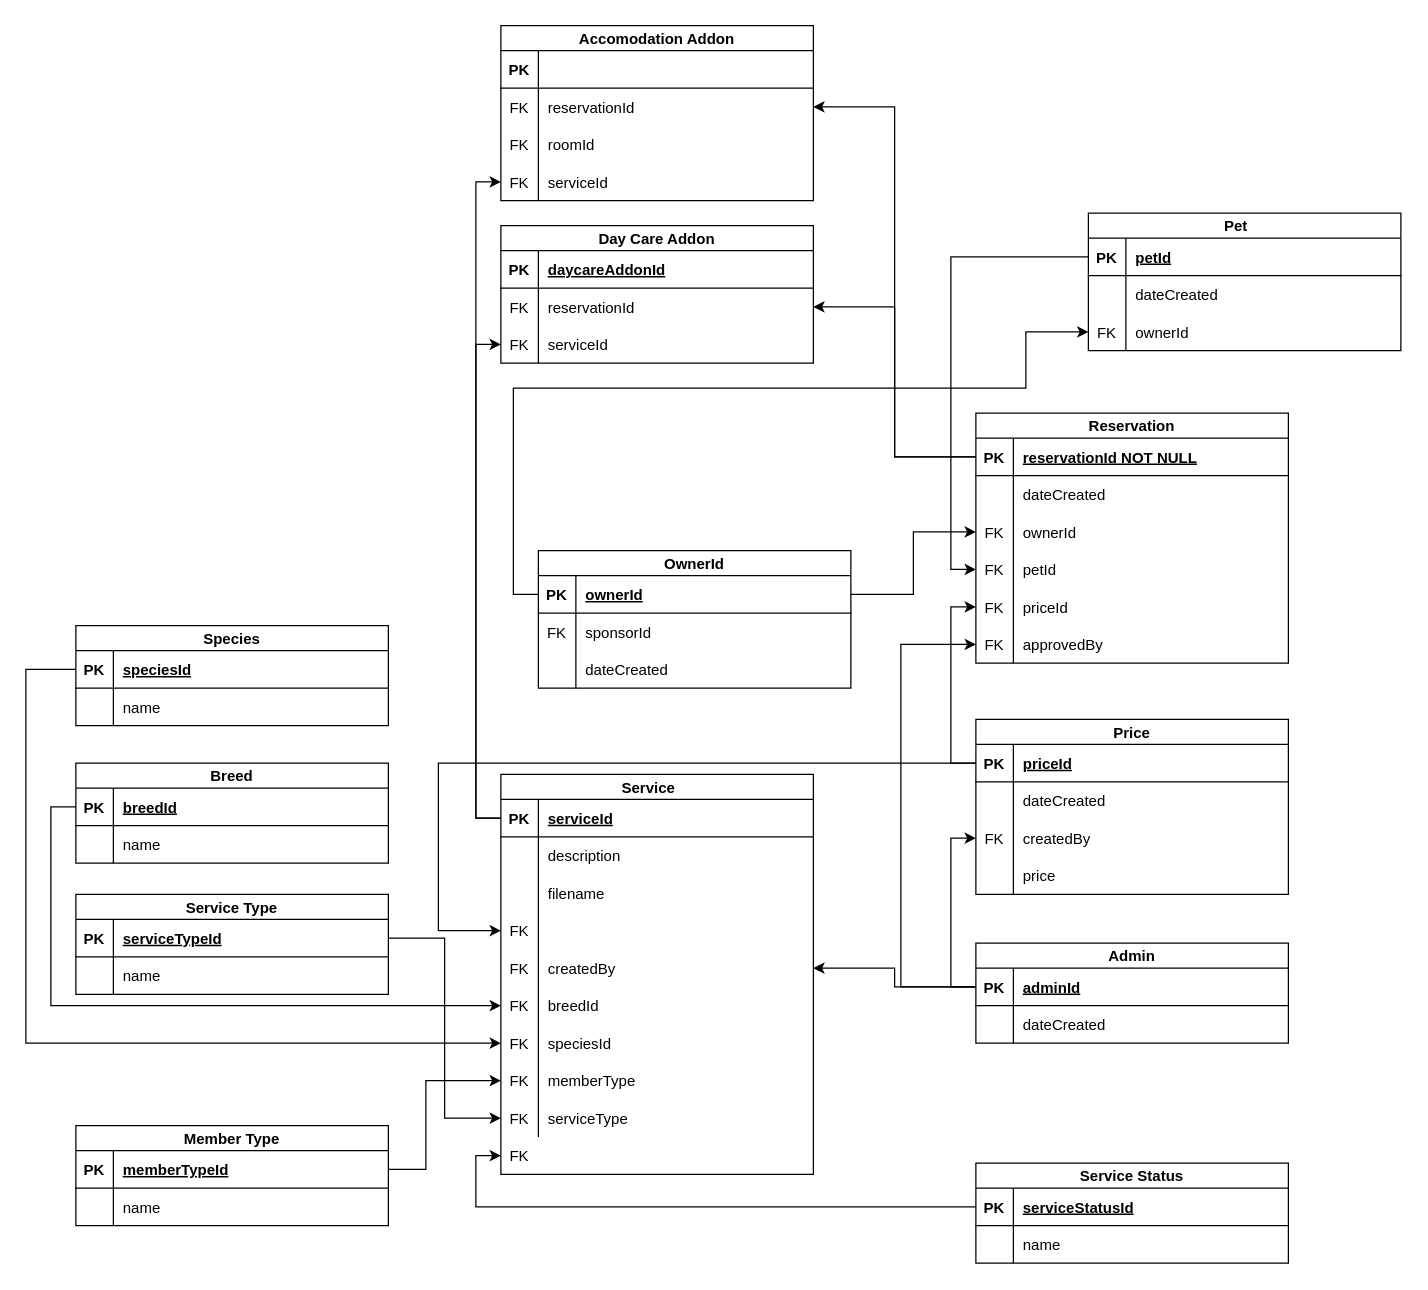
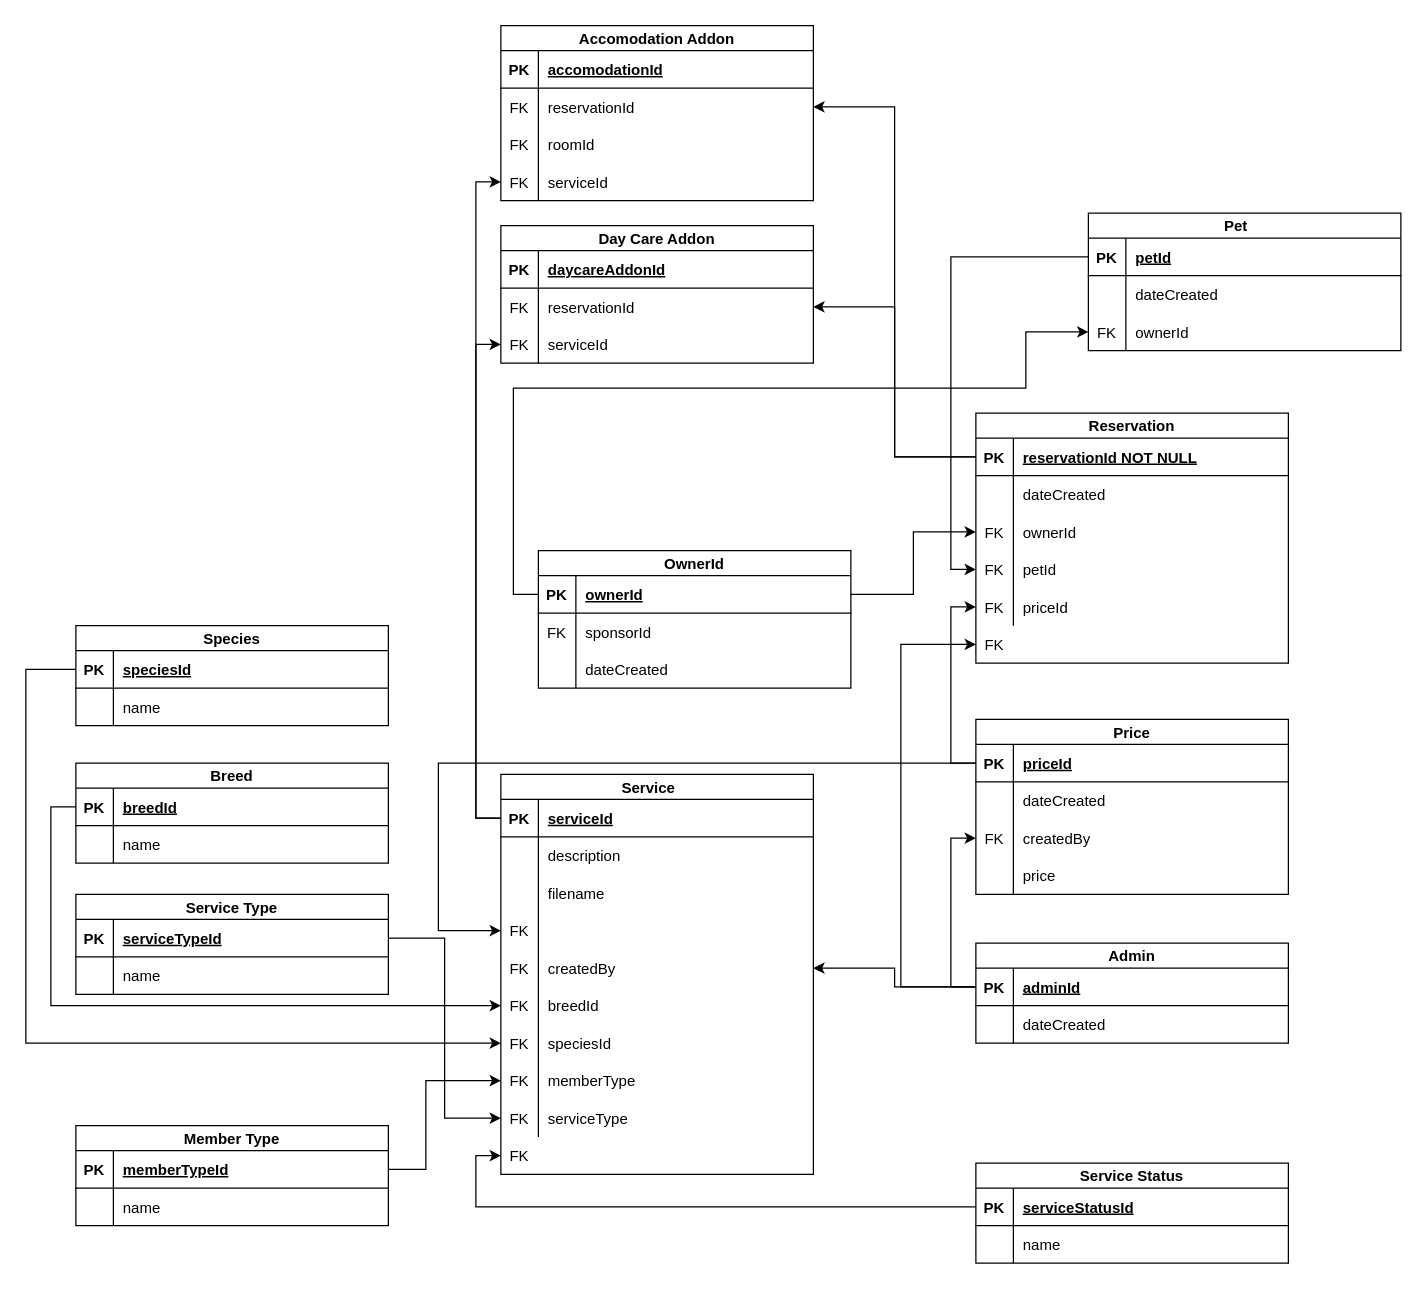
node "accomodationId": added
node "approvedBy": removed
